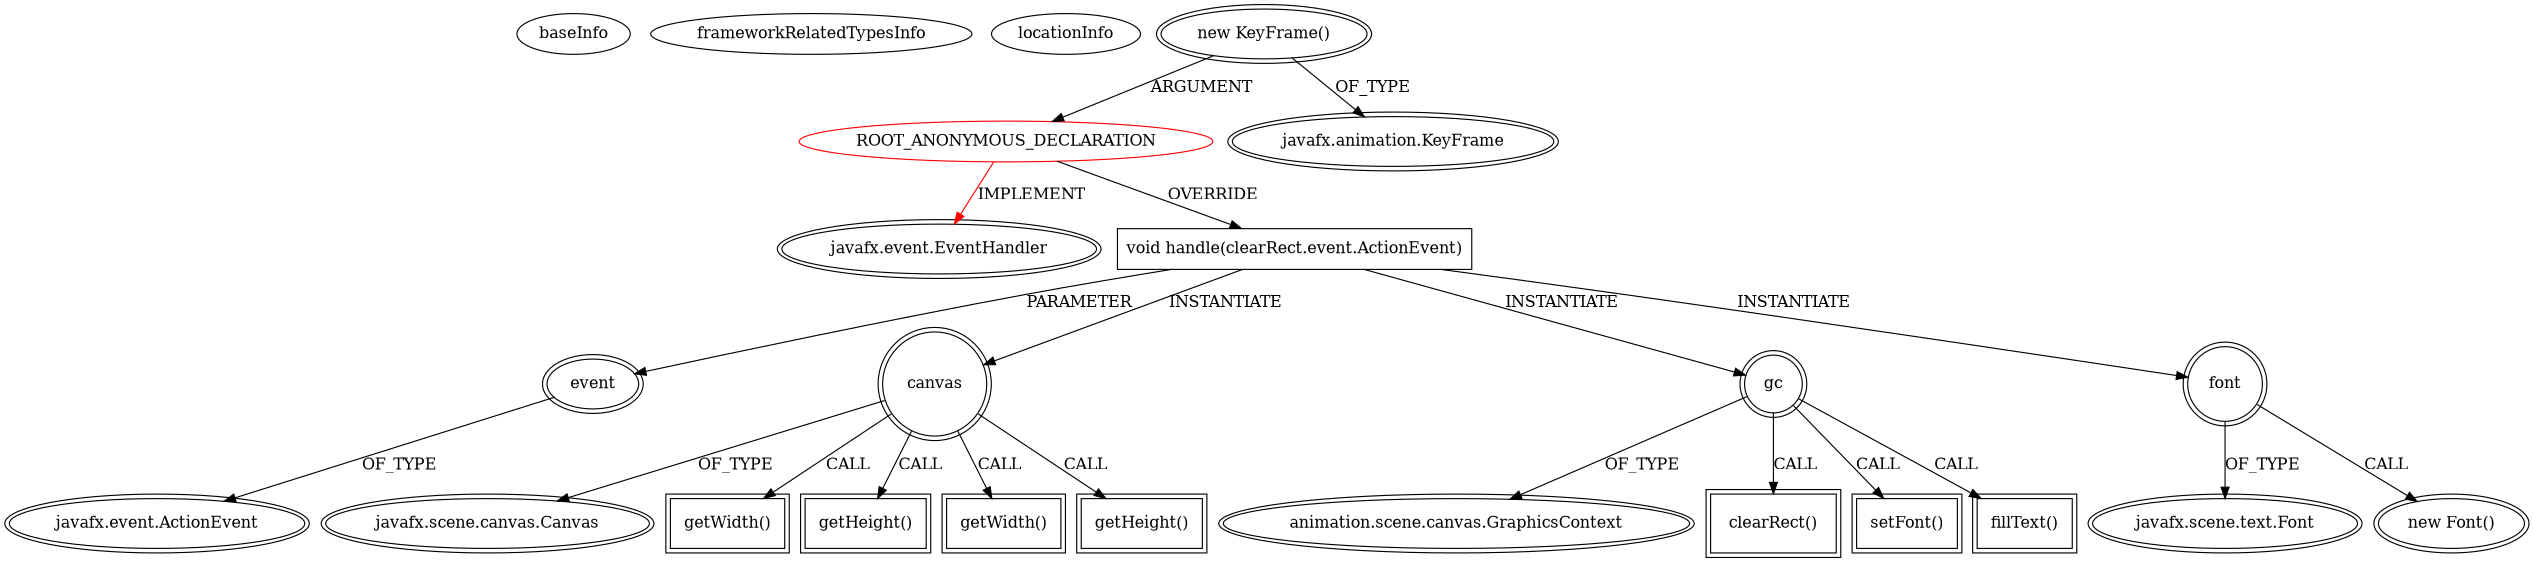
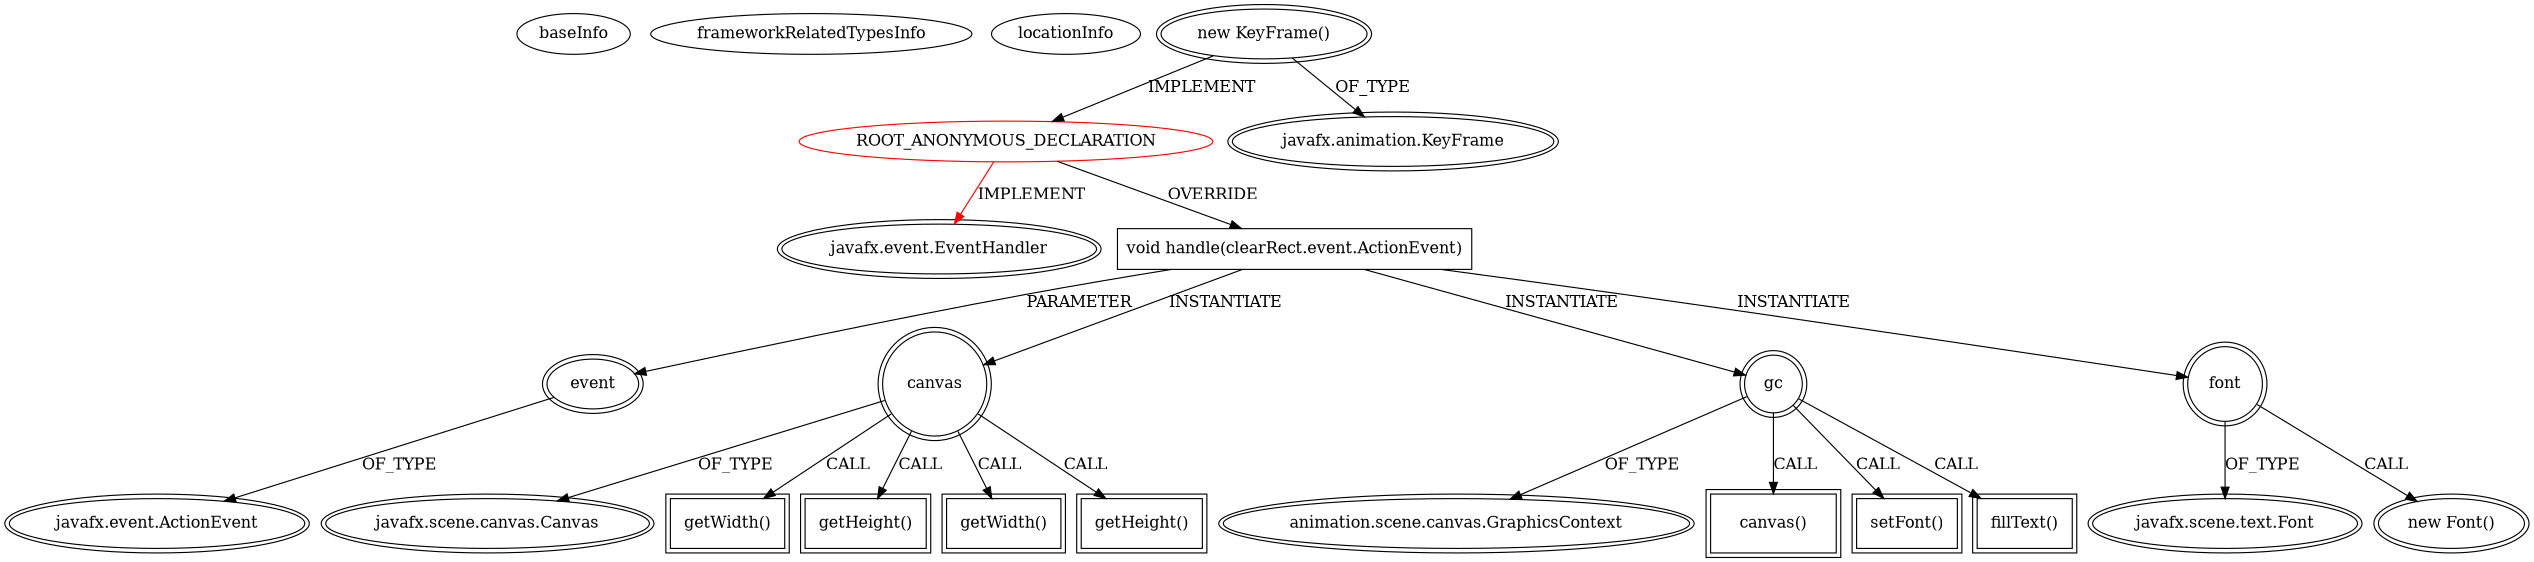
edge "new KeyFrame()" -> "ROOT_ANONYMOUS_DECLARATION": label "ARGUMENT" -> "IMPLEMENT"
node "clearRect()": label "clearRect()" -> "canvas()"
